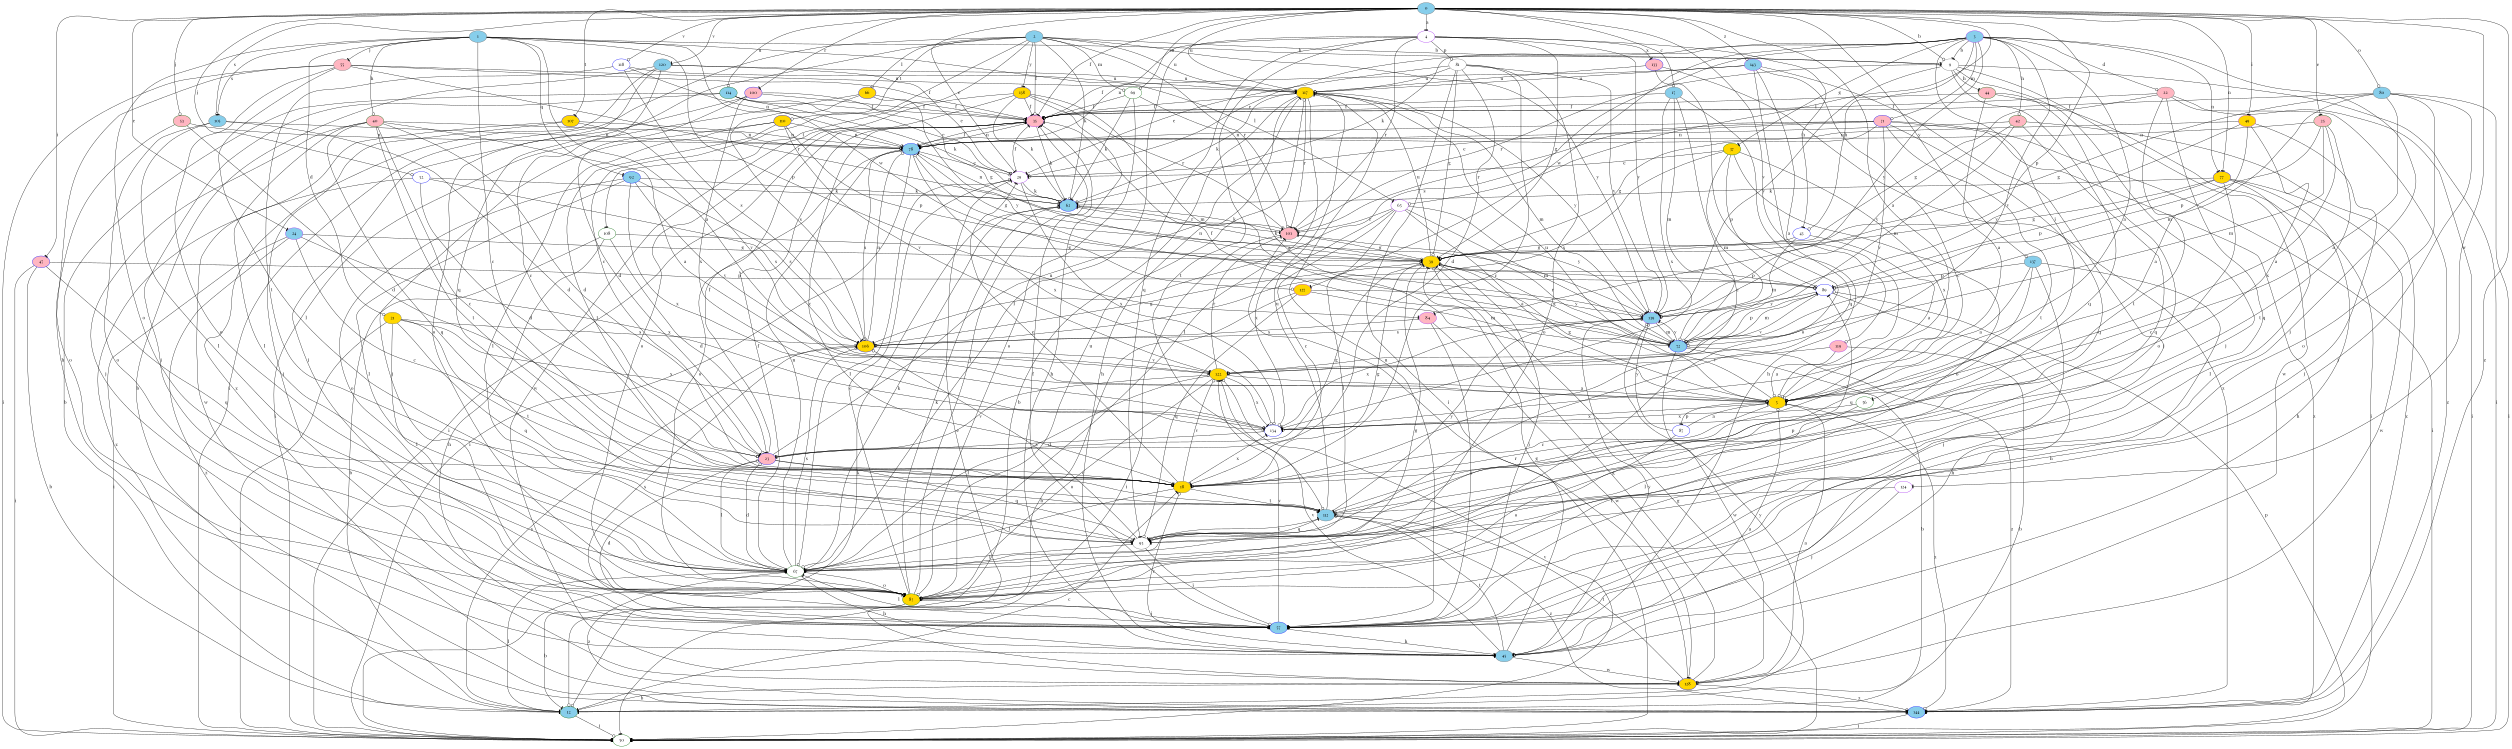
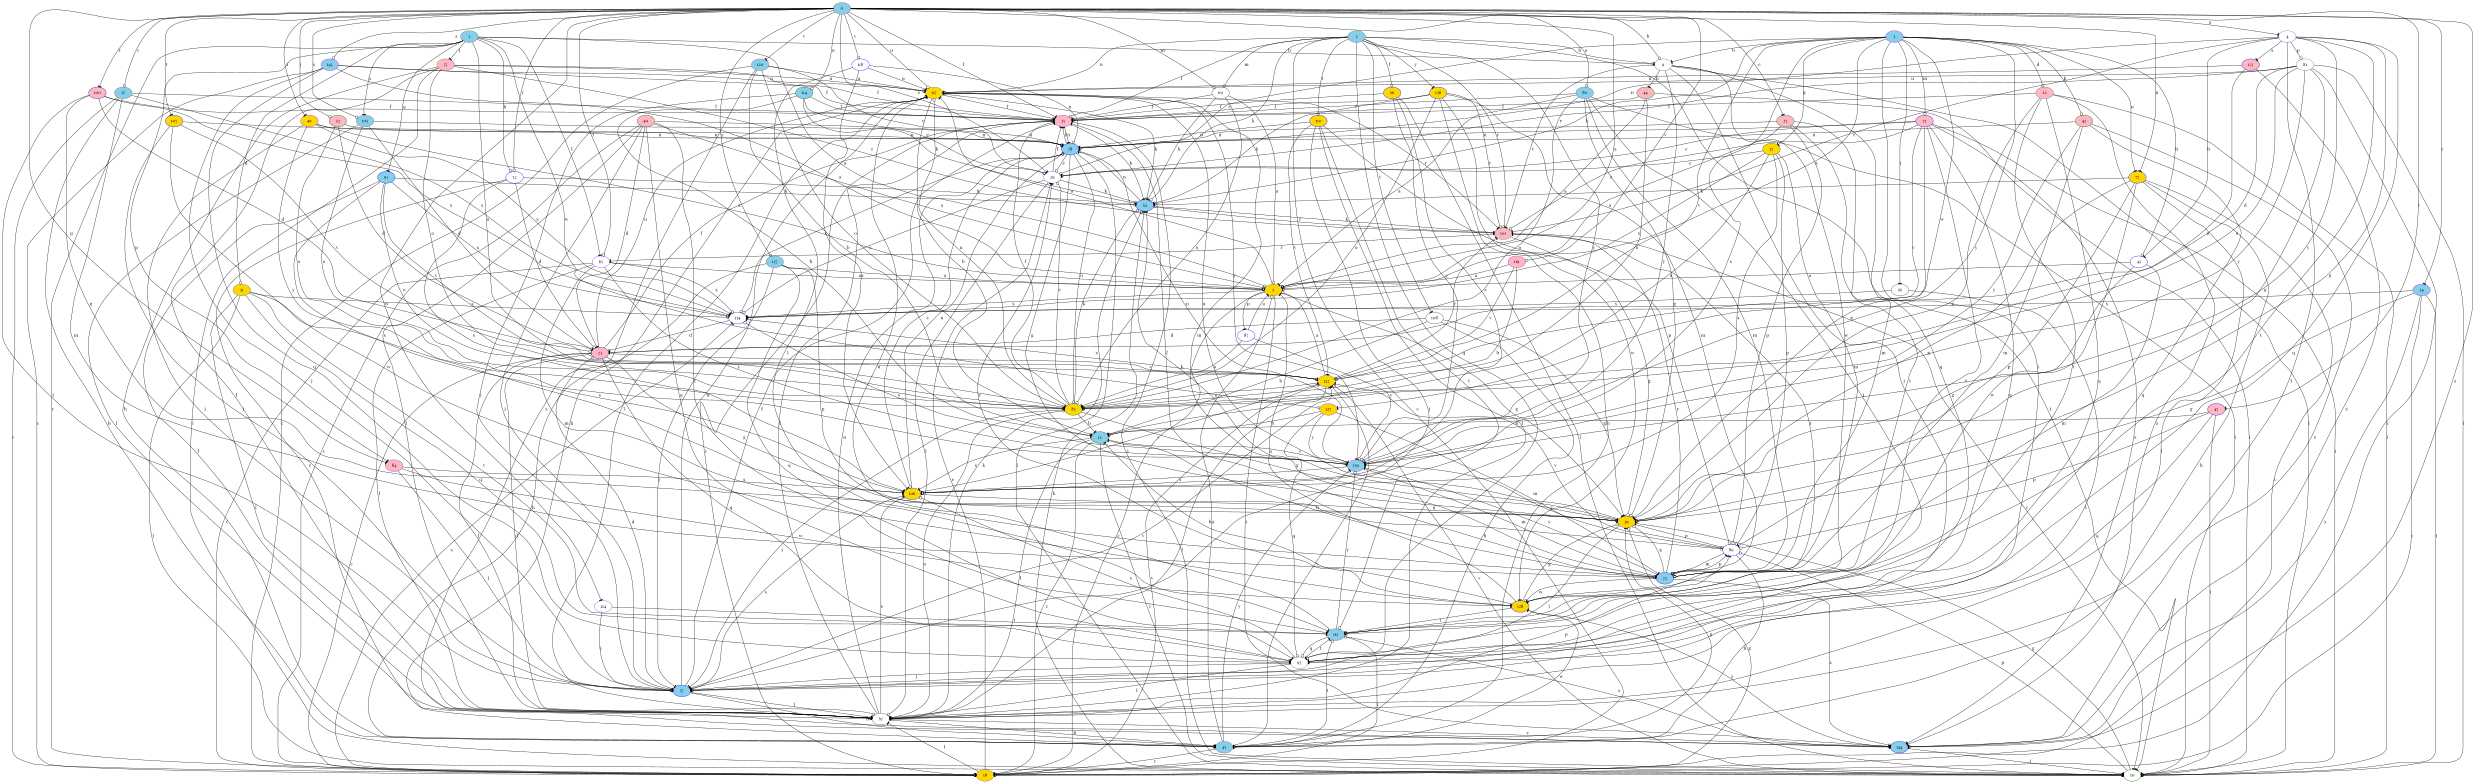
edge "1" -> "40": now "1" -> "52"
edge "65" -> "101": reversed
